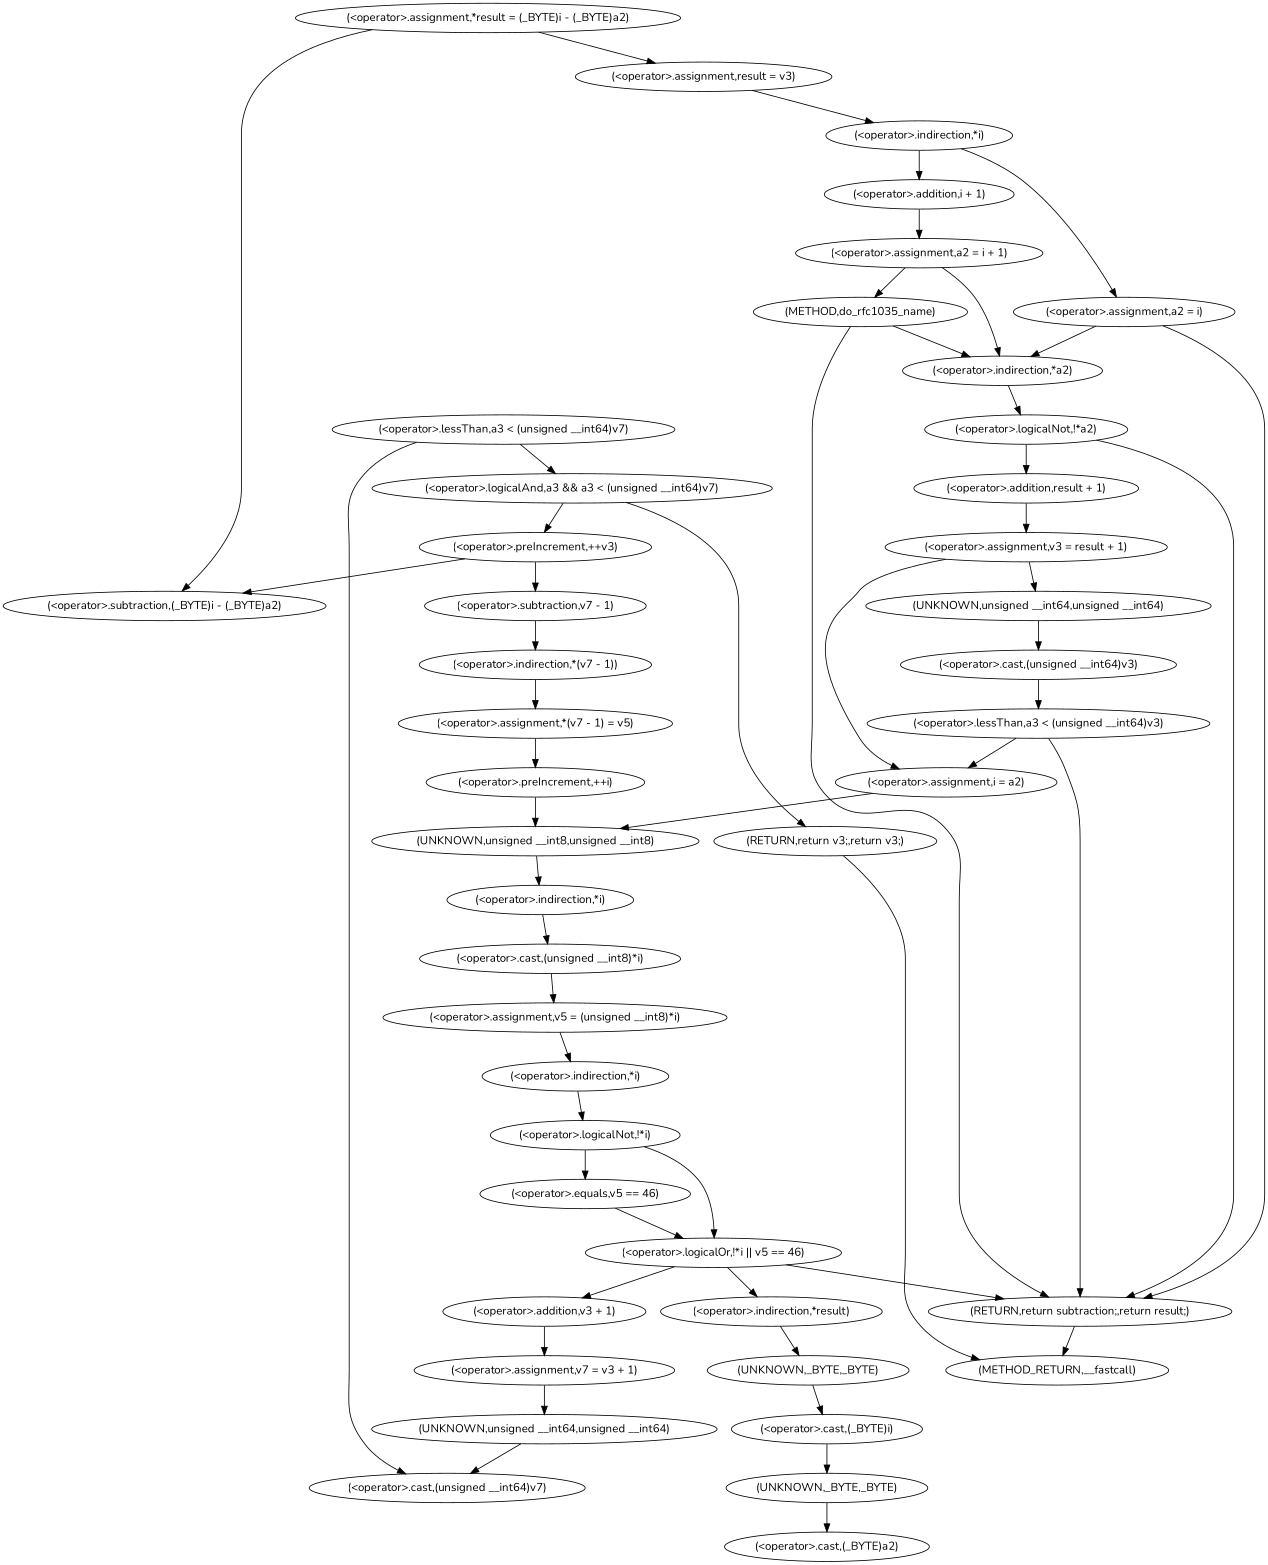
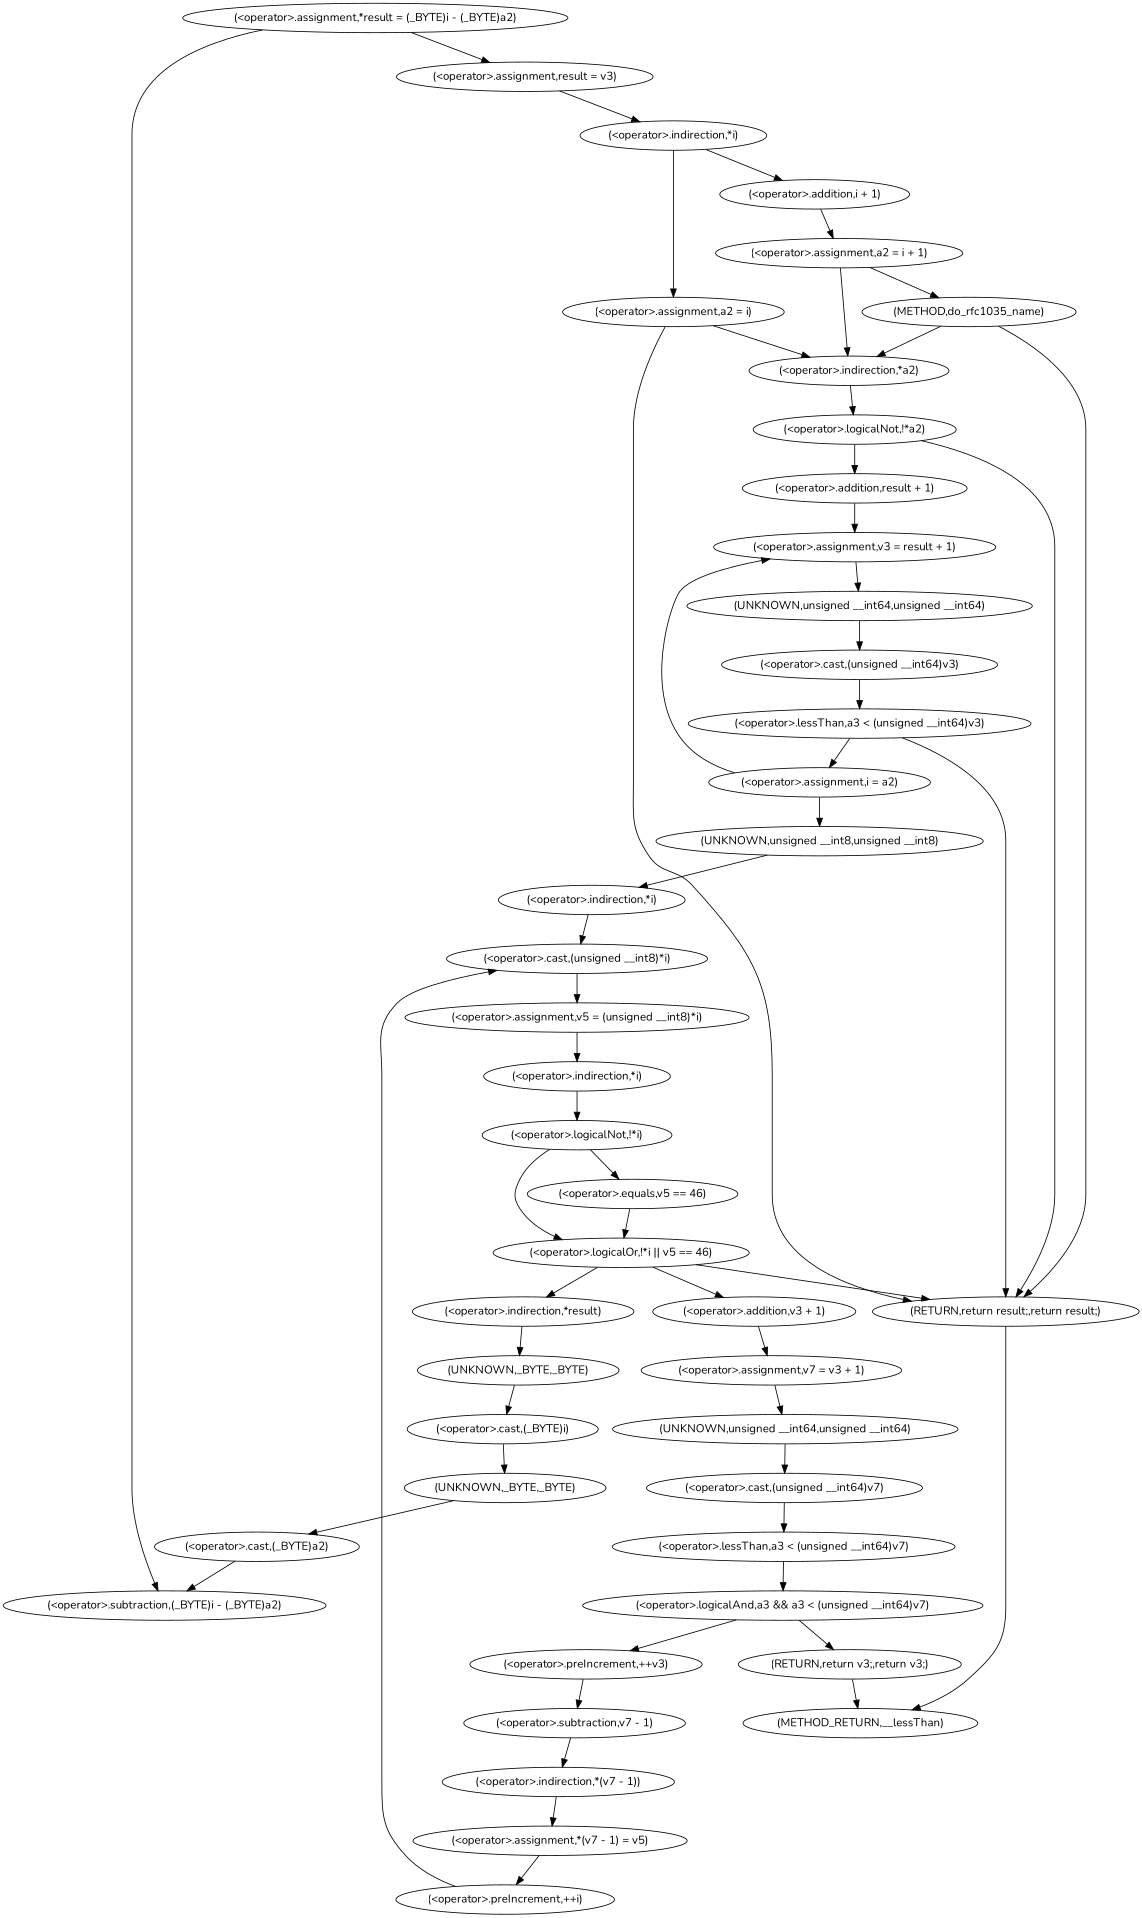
edge "(<operator>.preIncrement,++v3)" -> "(<operator>.subtraction,(_BYTE)i - (_BYTE)a2)": now "(<operator>.cast,(_BYTE)a2)" -> "(<operator>.subtraction,(_BYTE)i - (_BYTE)a2)"
edge "(<operator>.assignment,v3 = result + 1)" -> "(<operator>.assignment,i = a2)": reversed
edge "(<operator>.preIncrement,++i)" -> "(UNKNOWN,unsigned __int8,unsigned __int8)": now "(<operator>.preIncrement,++i)" -> "(<operator>.cast,(unsigned __int8)*i)"
edge "(<operator>.lessThan,a3 < (unsigned __int64)v7)" -> "(<operator>.cast,(unsigned __int64)v7)": reversed
node "(RETURN,return subtraction;,return result;)": label "(RETURN,return subtraction;,return result;)" -> "(RETURN,return result;,return result;)"
node "(METHOD_RETURN,__fastcall)": label "(METHOD_RETURN,__fastcall)" -> "(METHOD_RETURN,__lessThan)"
